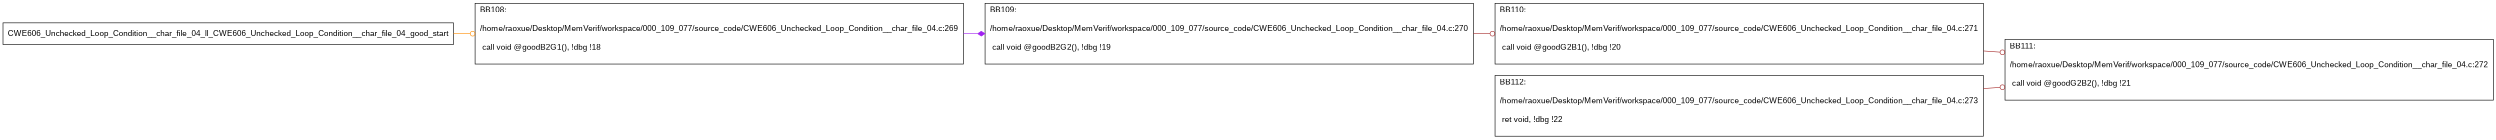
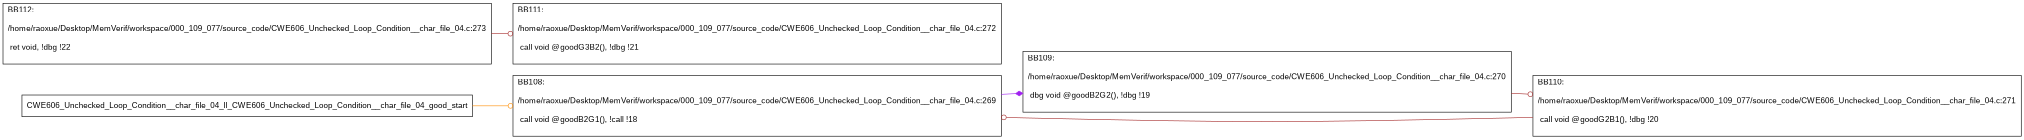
node "BB108:": text "call void @goodB2G1(), !dbg !18" -> "call void @goodB2G1(), !call !18"
node "BB109:": text "call void @goodB2G2(), !dbg !19" -> "dbg void @goodB2G2(), !dbg !19"
edge "BB110:" -> "BB111:": now "BB110:" -> "BB108:"
node "BB111:": text "call void @goodG2B2(), !dbg !21" -> "call void @goodG3B2(), !dbg !21"
